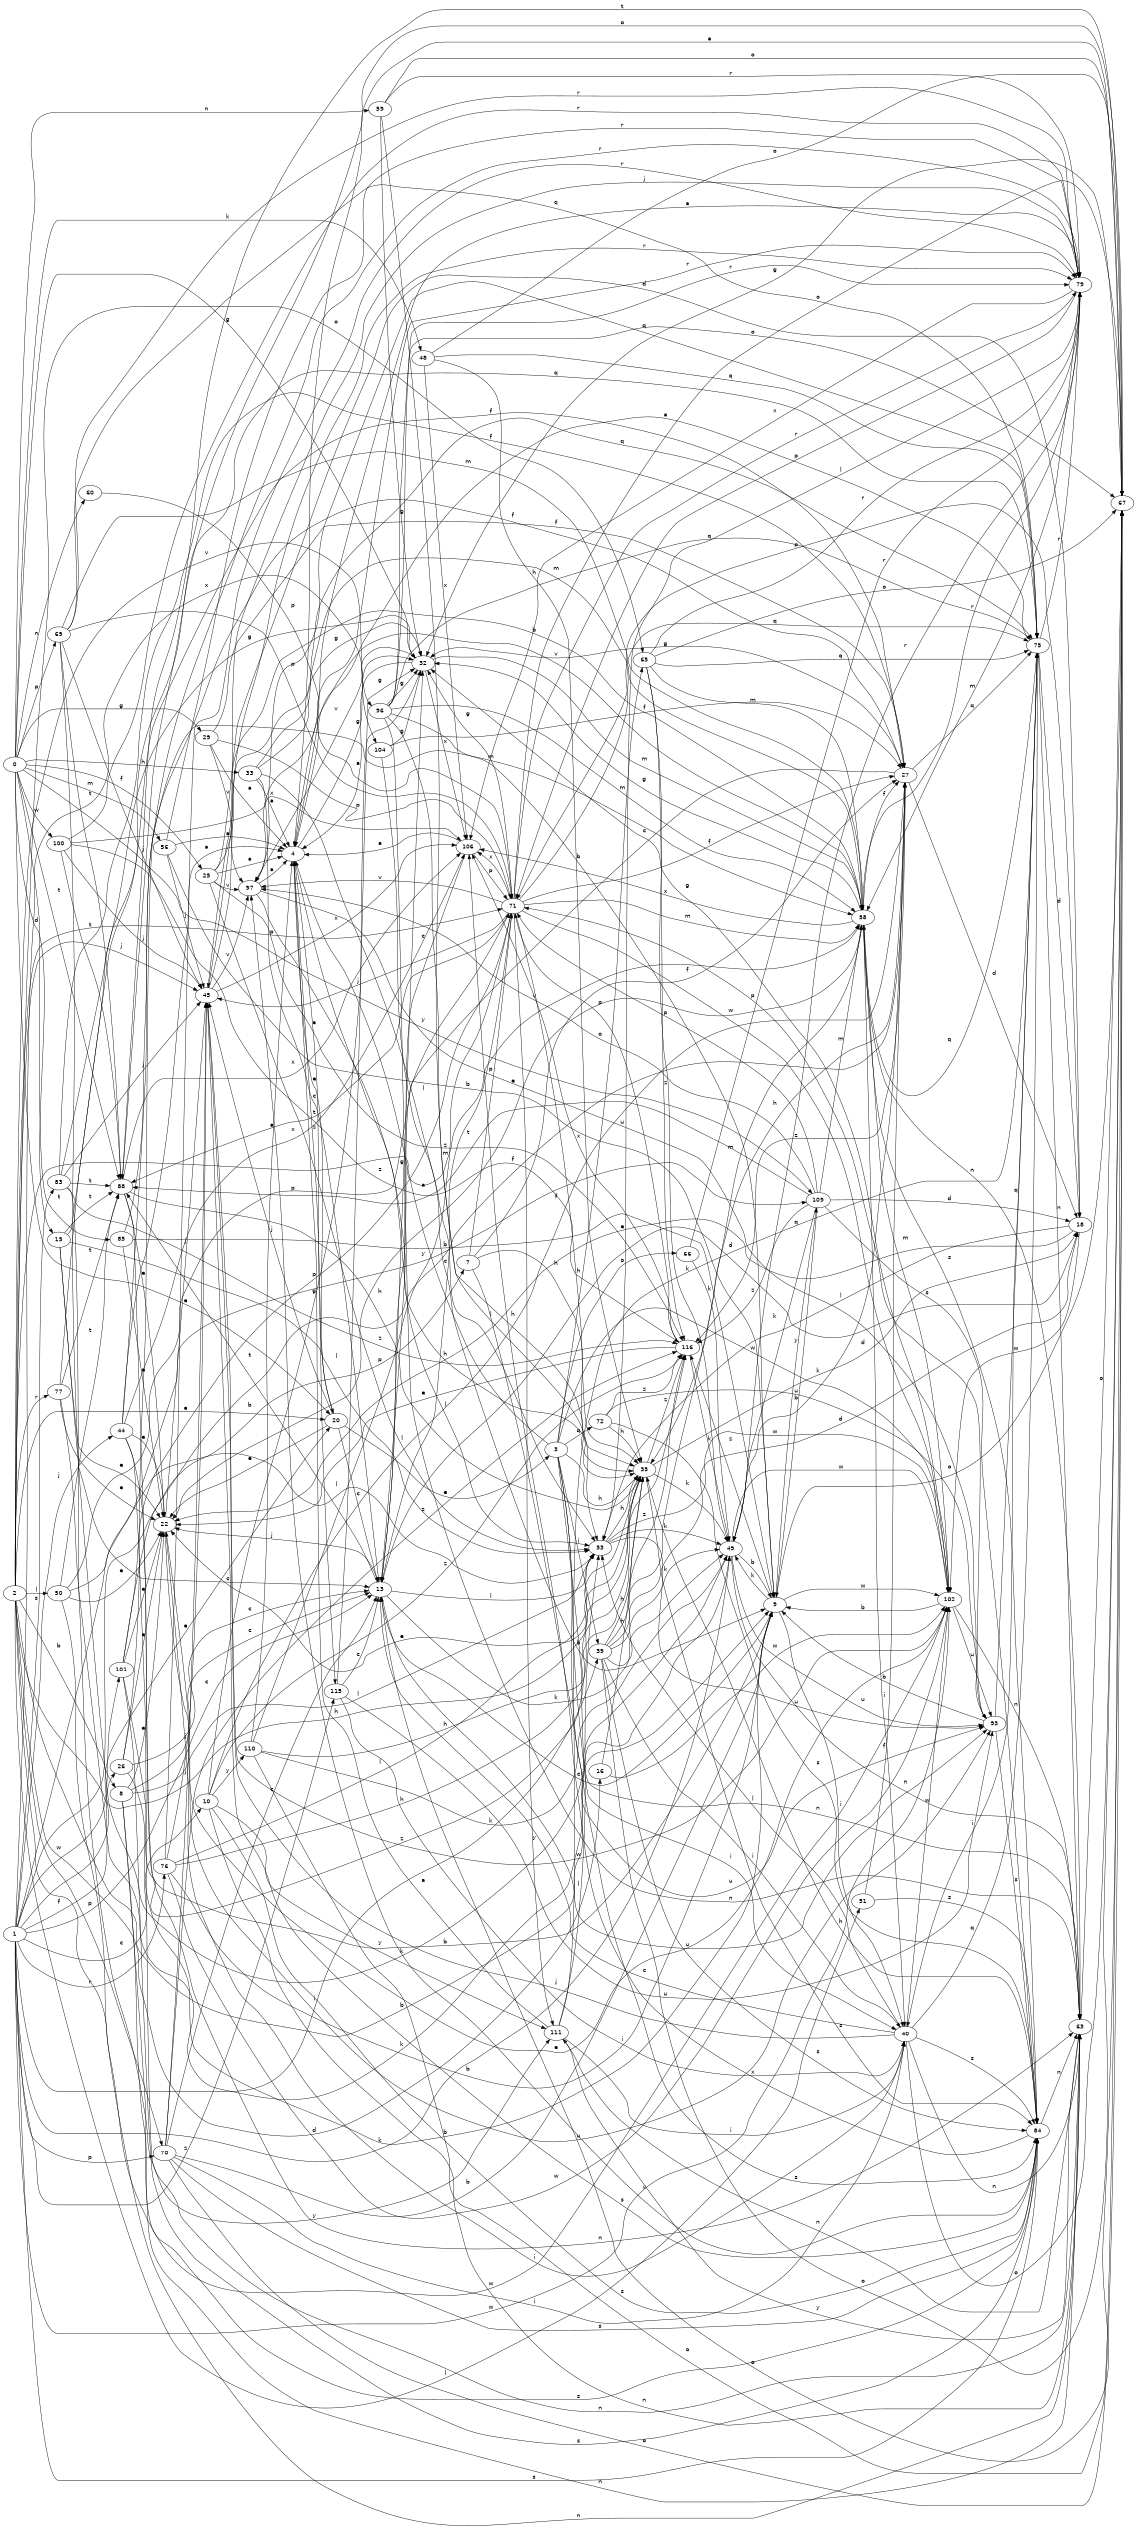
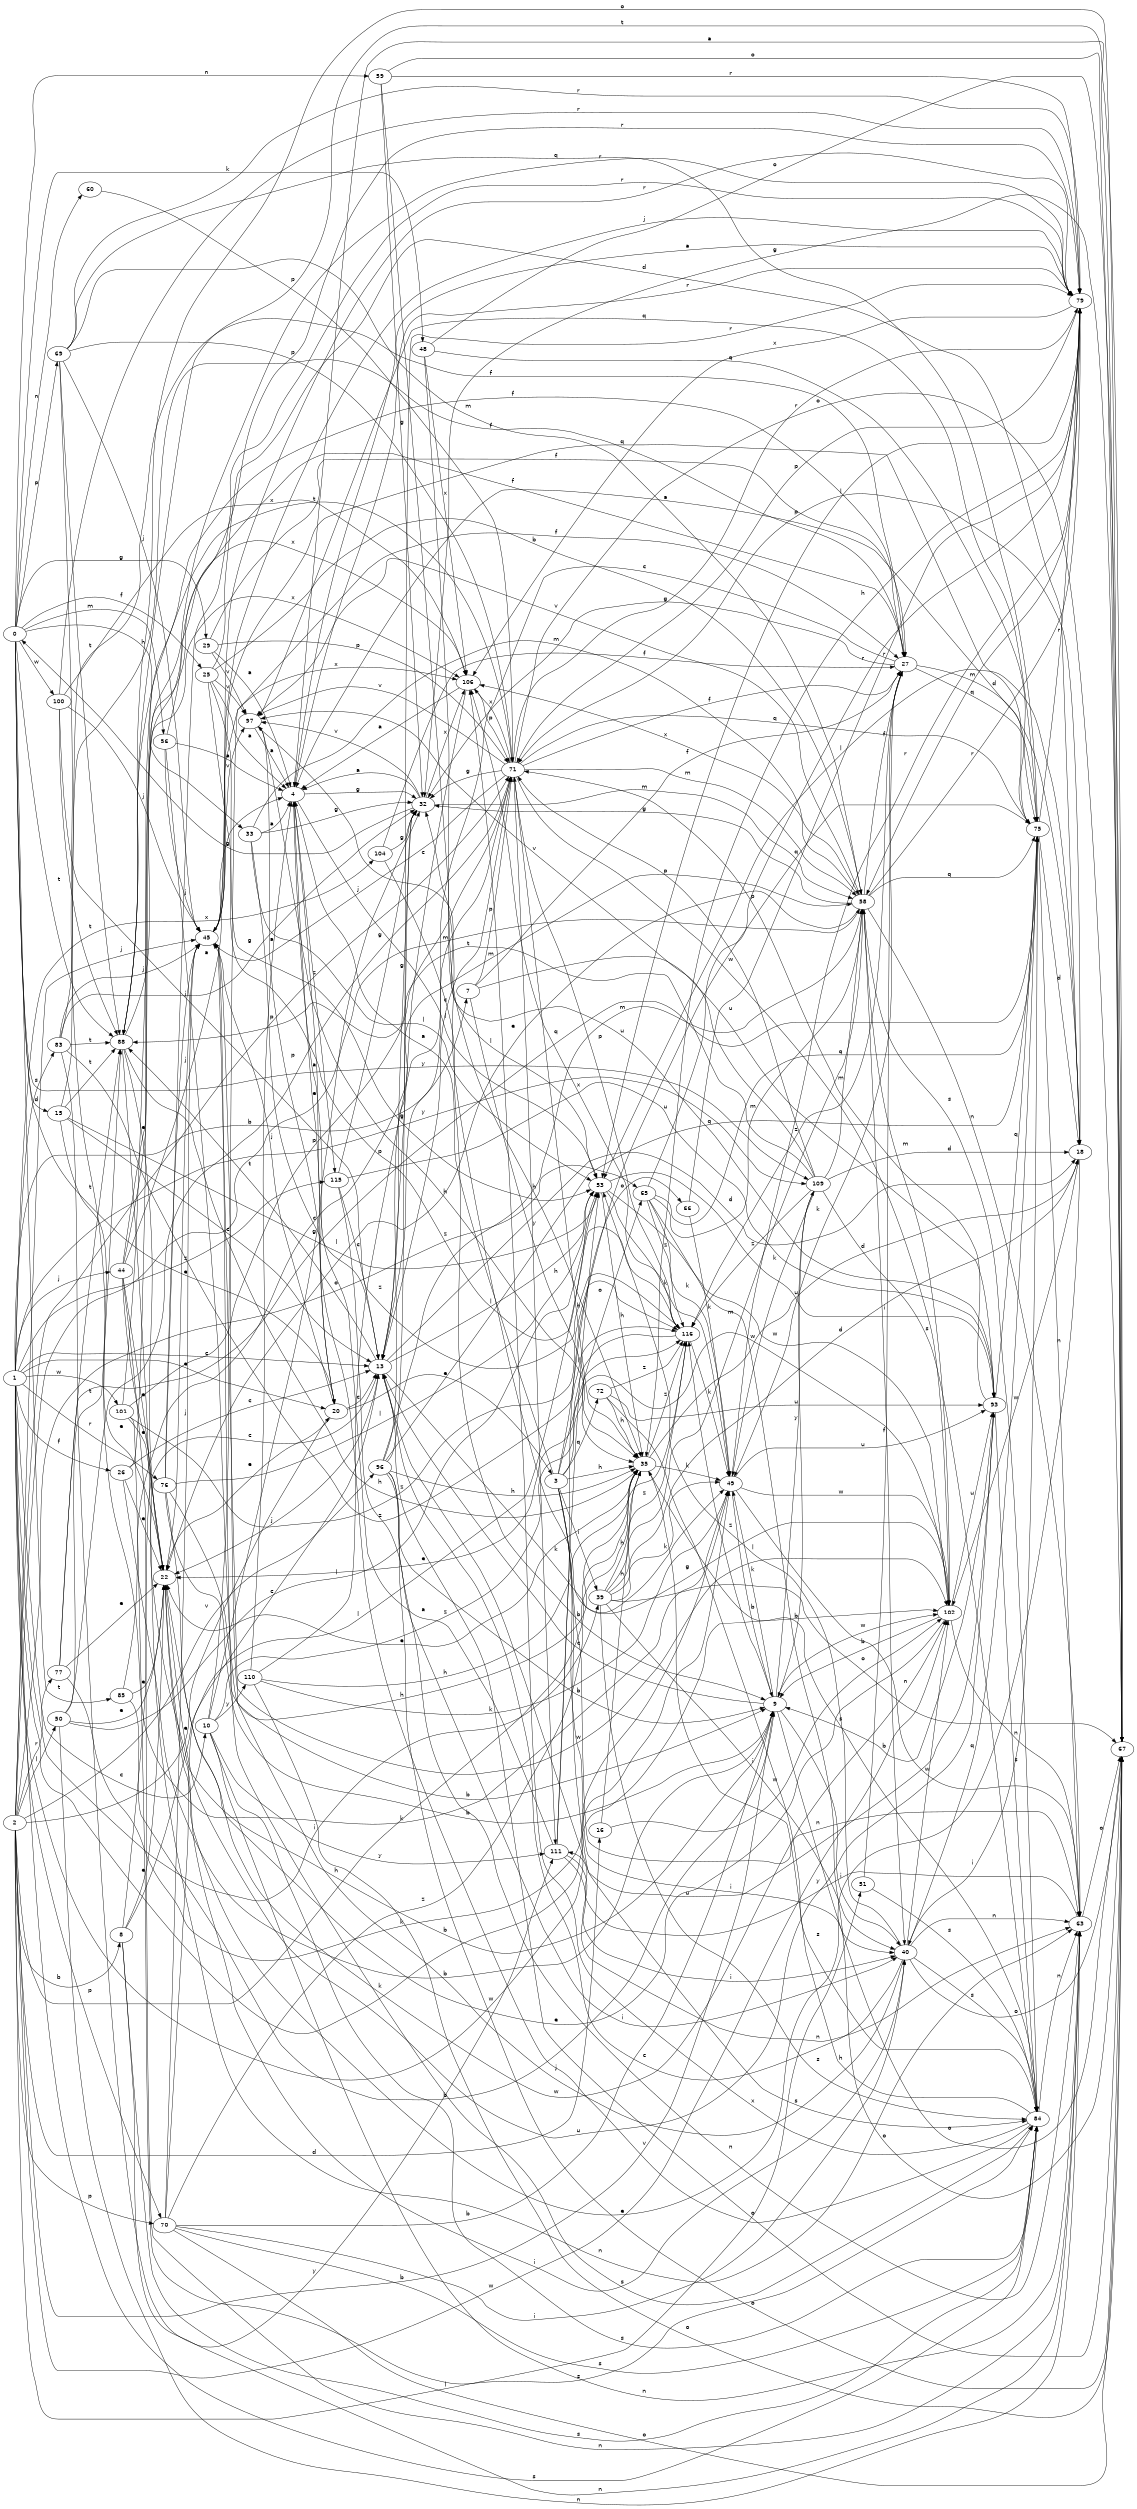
edge "0" -> "32": reversed
edge "27" -> "35": now "79" -> "35"
